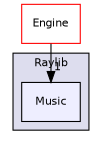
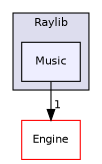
edge "Engine" -> "Music": reversed
